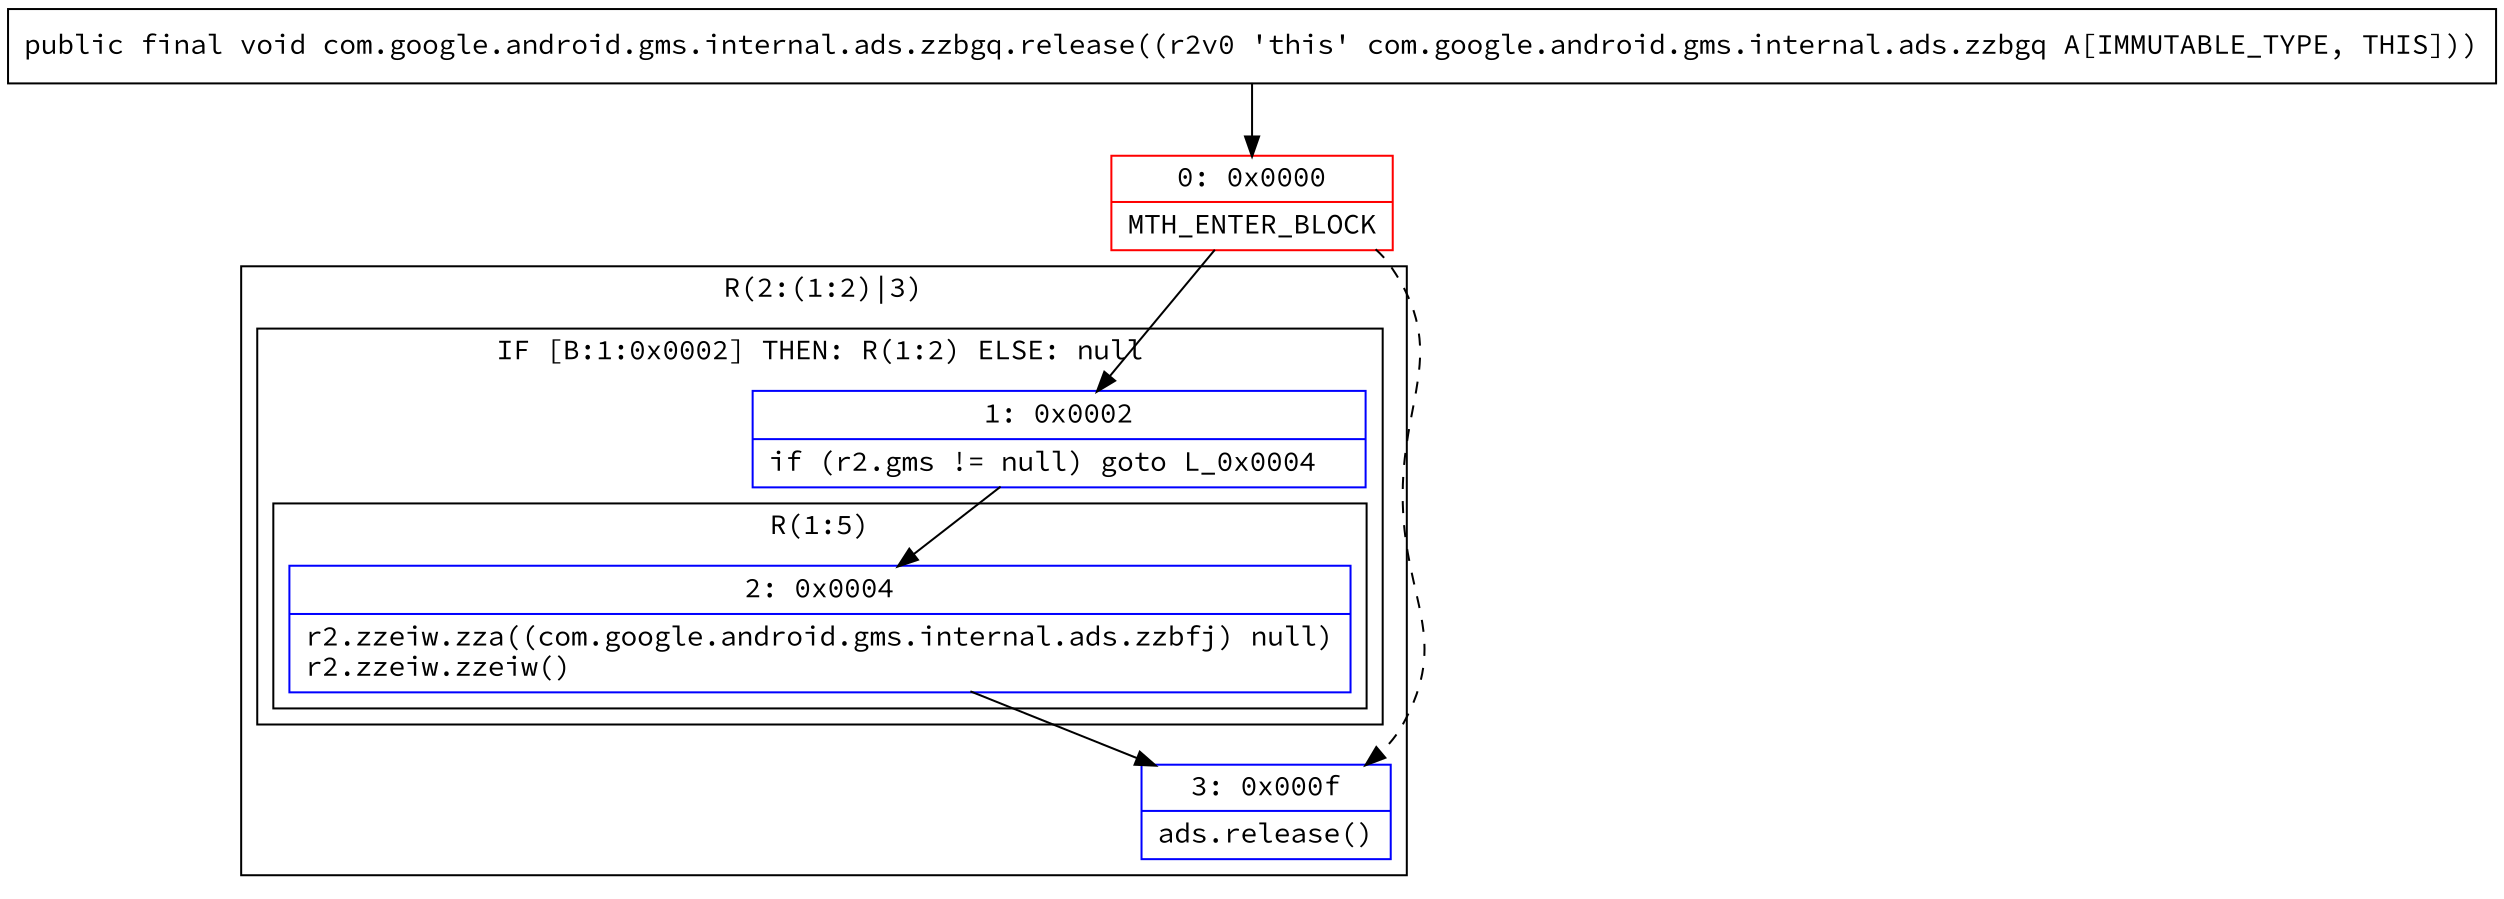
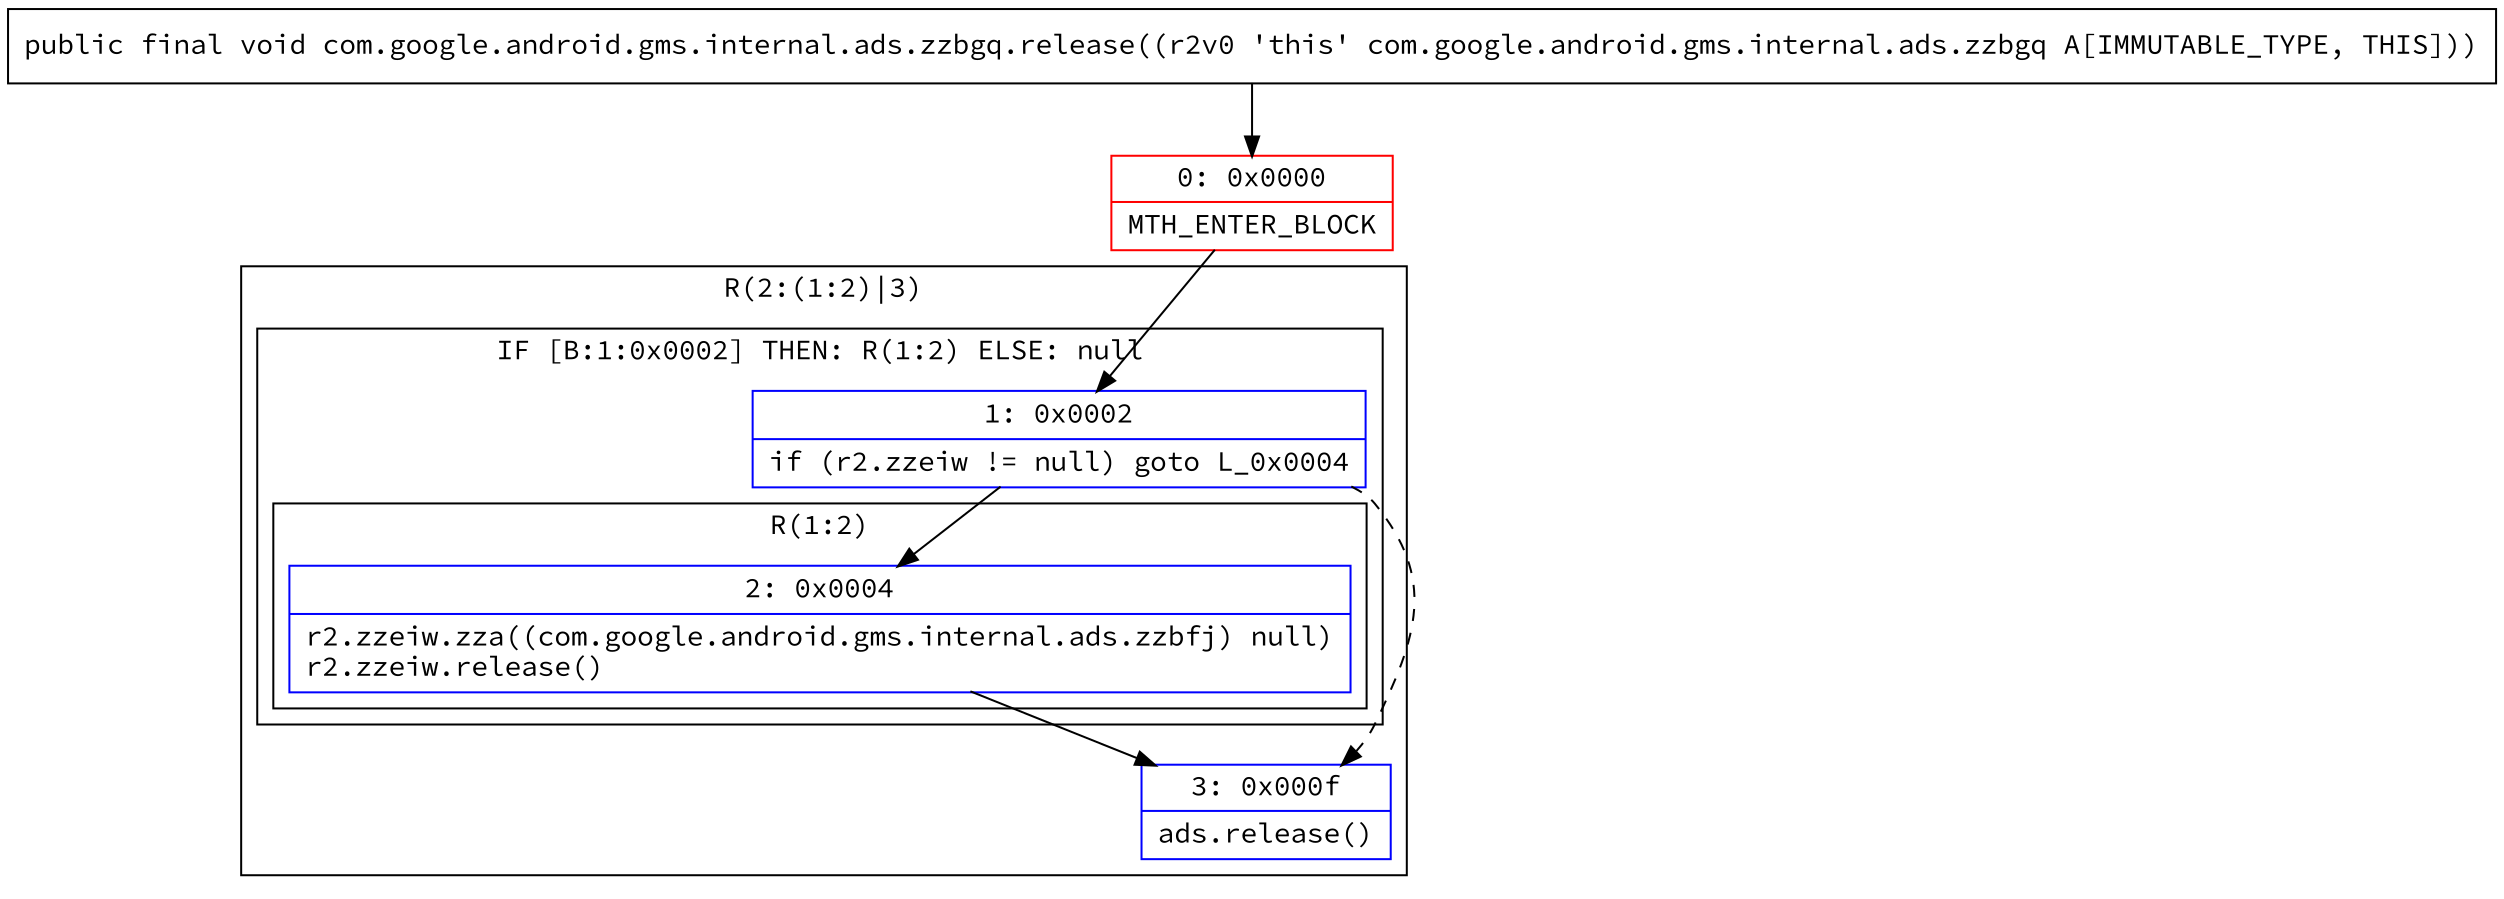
node "1: 0x0002": text "if (r2.gms != null) goto L_0x0004" -> "if (r2.zzeiw != null) goto L_0x0004"
cluster "R(1:5)": label "R(1:5)" -> "R(1:2)"
edge "0: 0x0000" -> "3: 0x000f": now "1: 0x0002" -> "3: 0x000f"
node "2: 0x0004": text "r2.zzeiw.zzeiw()" -> "r2.zzeiw.release()"
